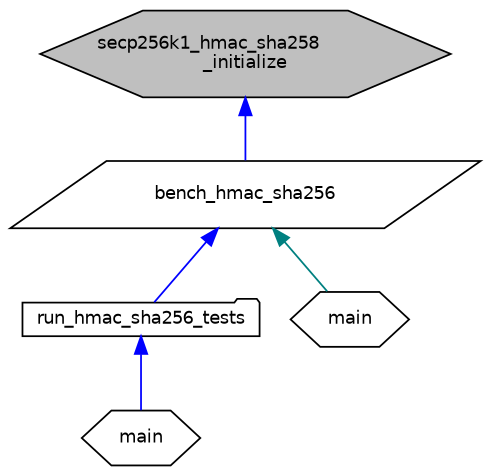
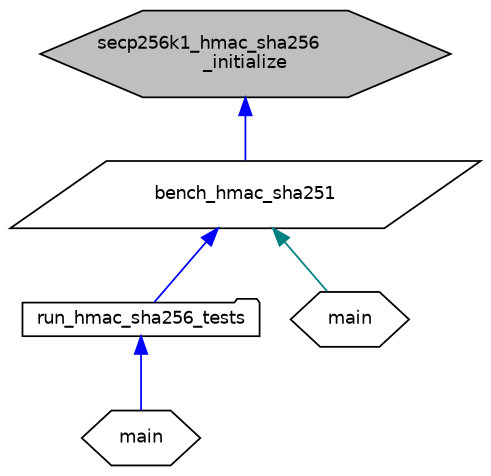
node "secp256k1_hmac_sha258 _initialize": label "secp256k1_hmac_sha258 _initialize" -> "secp256k1_hmac_sha256 _initialize"
node "bench_hmac_sha256": label "bench_hmac_sha256" -> "bench_hmac_sha251"
